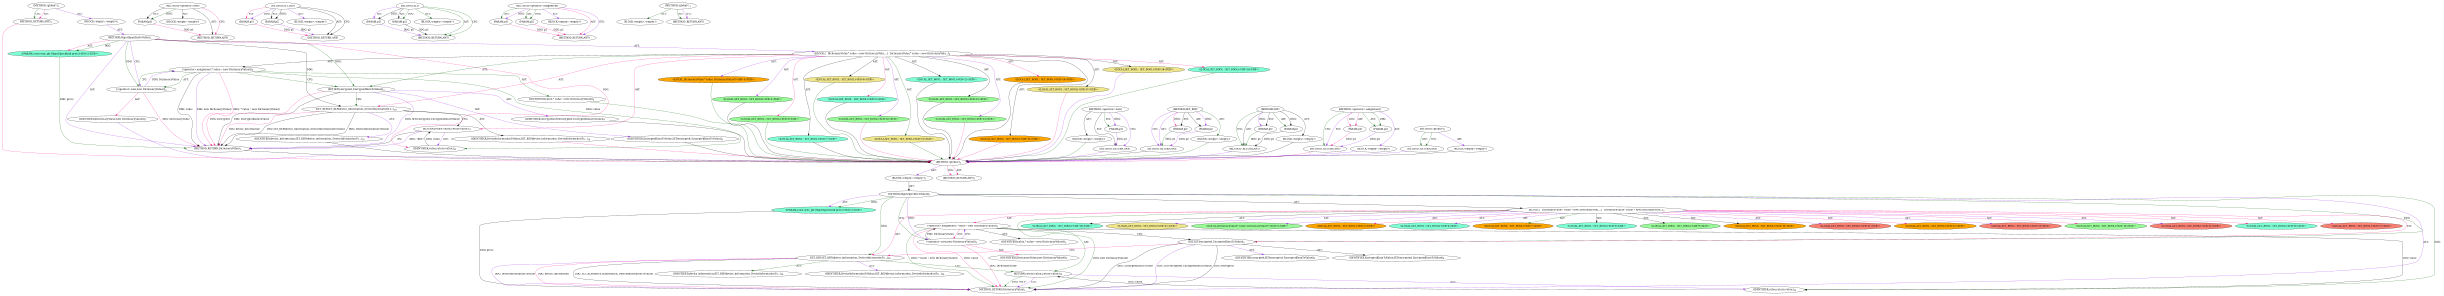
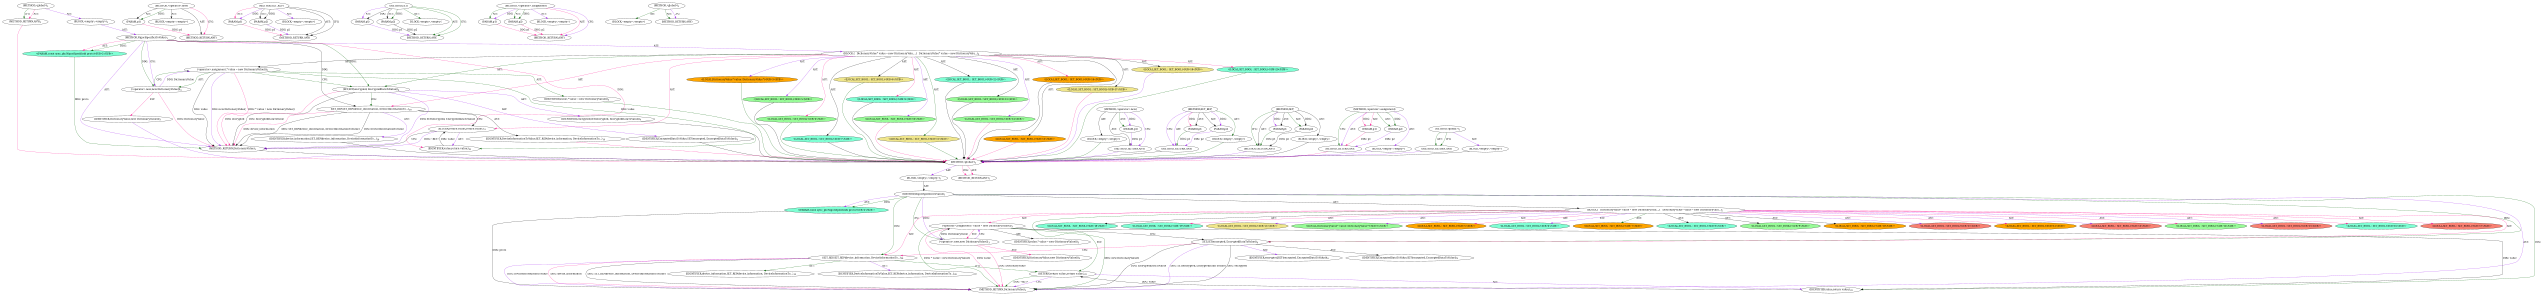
node "<(LOCAL,SET_BOOL : SET_BOOL)<SUB>19</SUB>>": added
